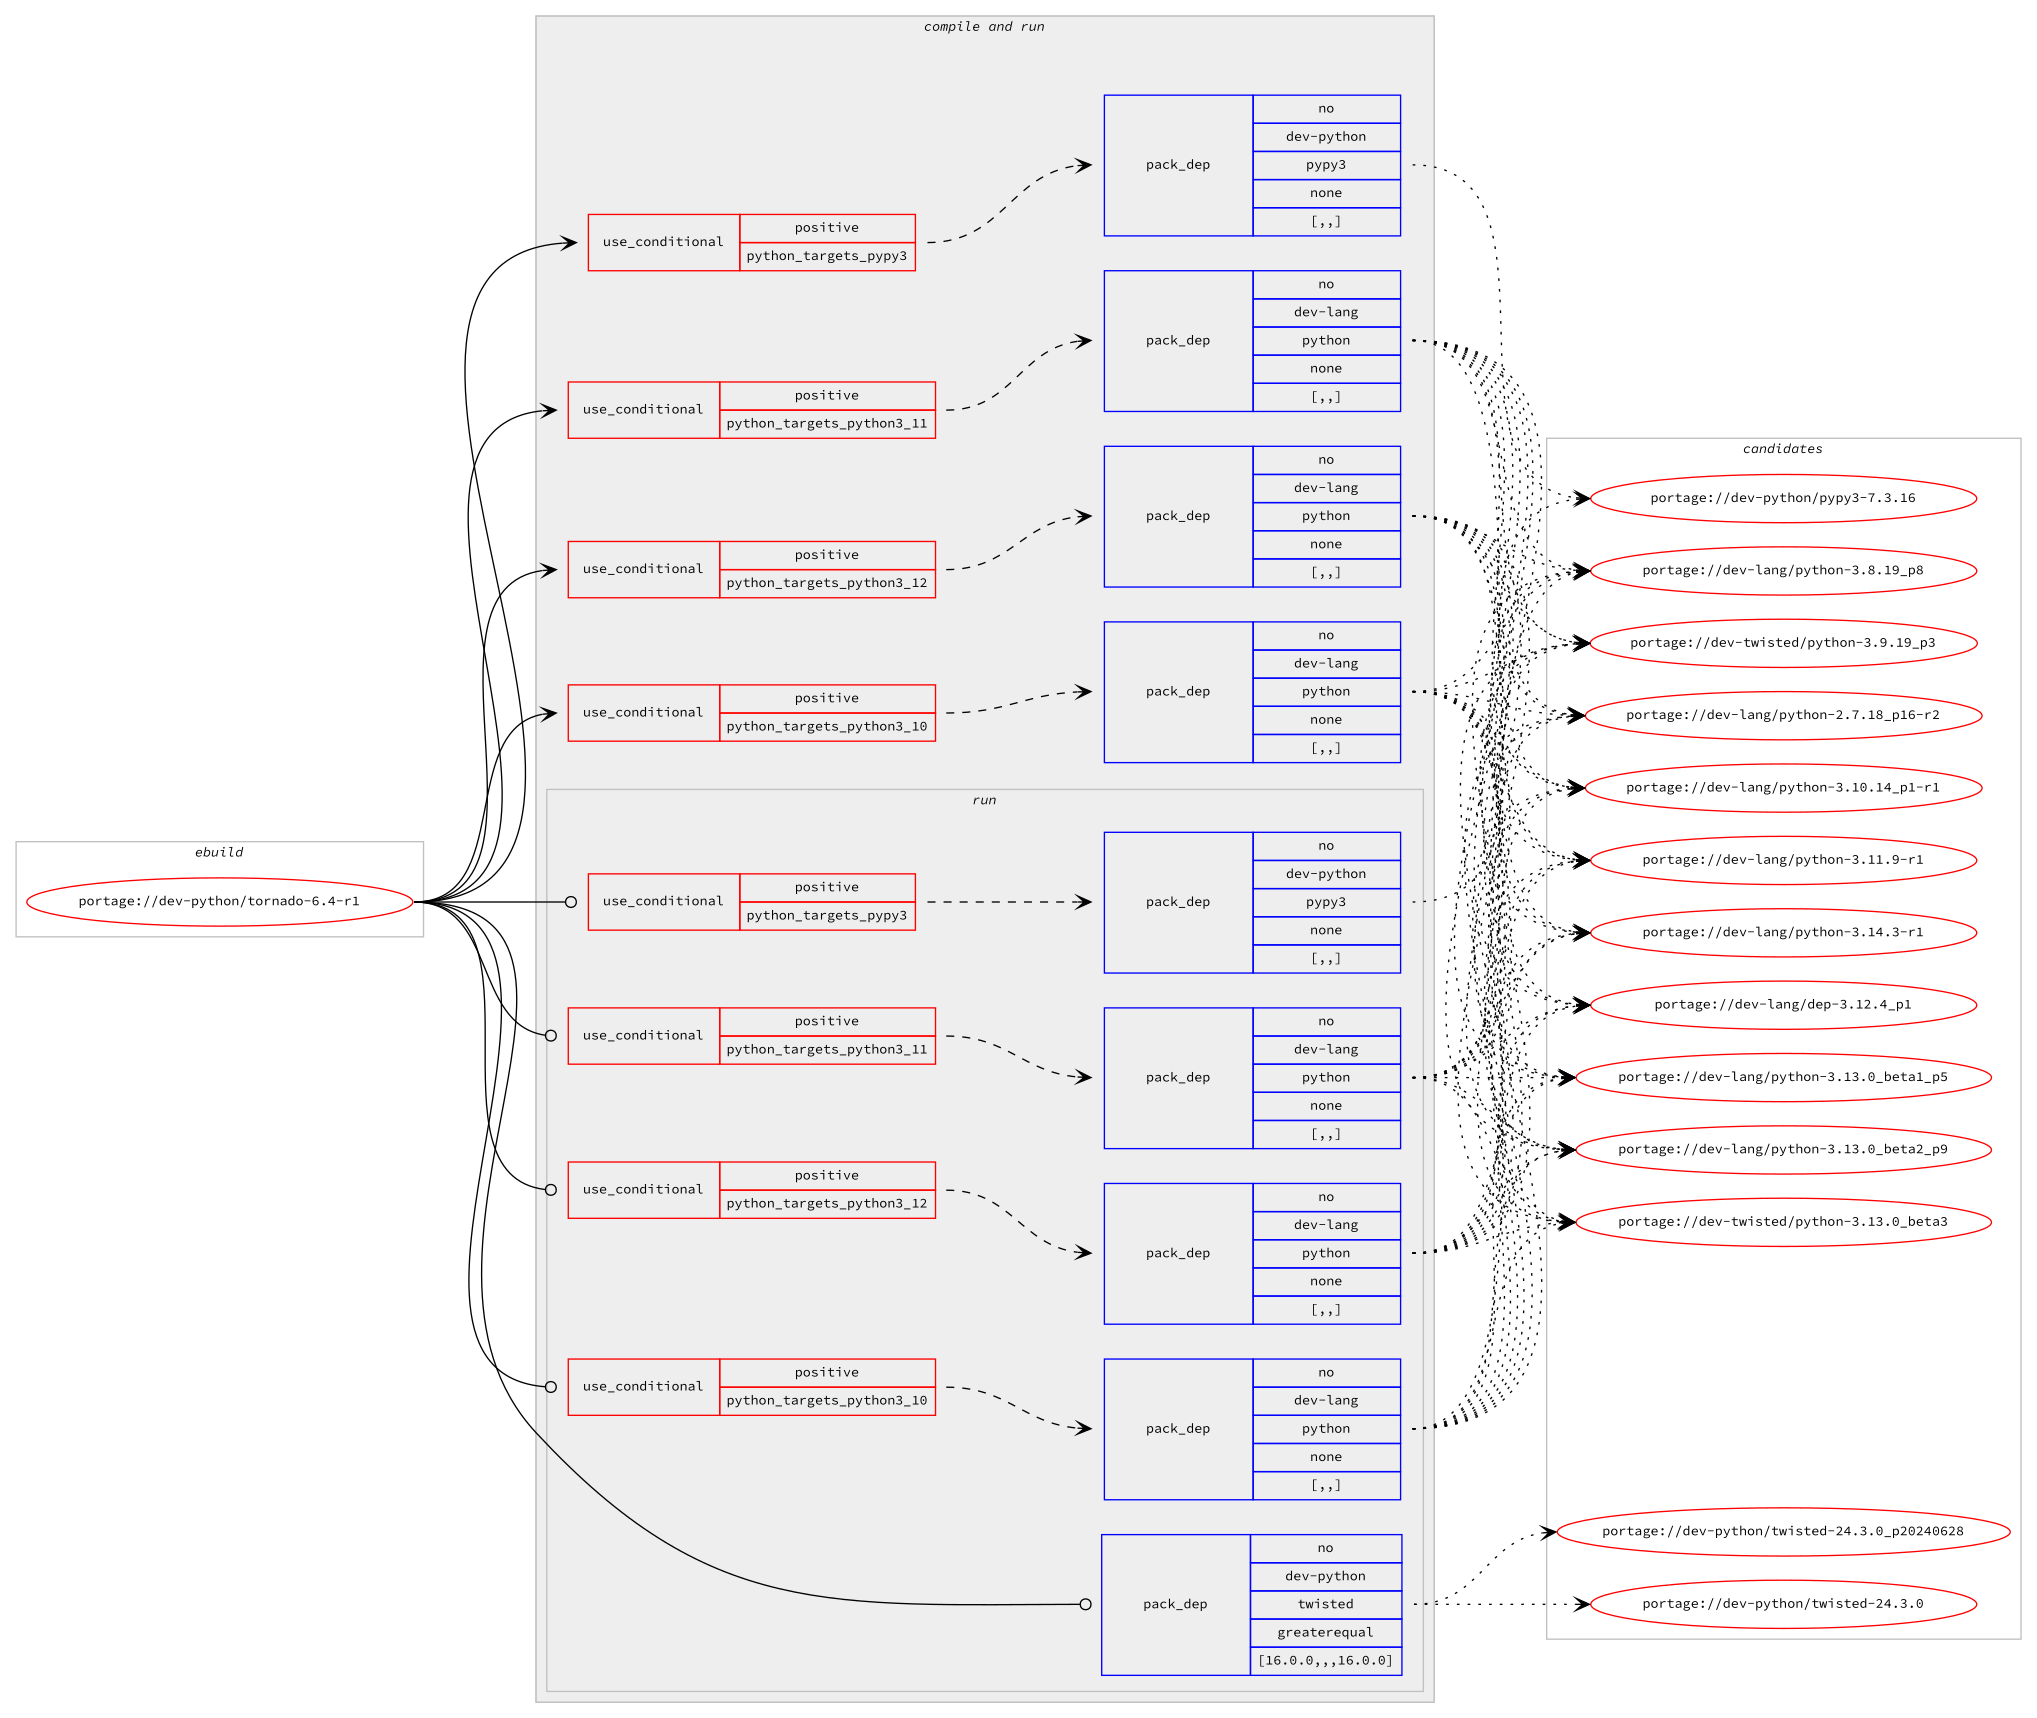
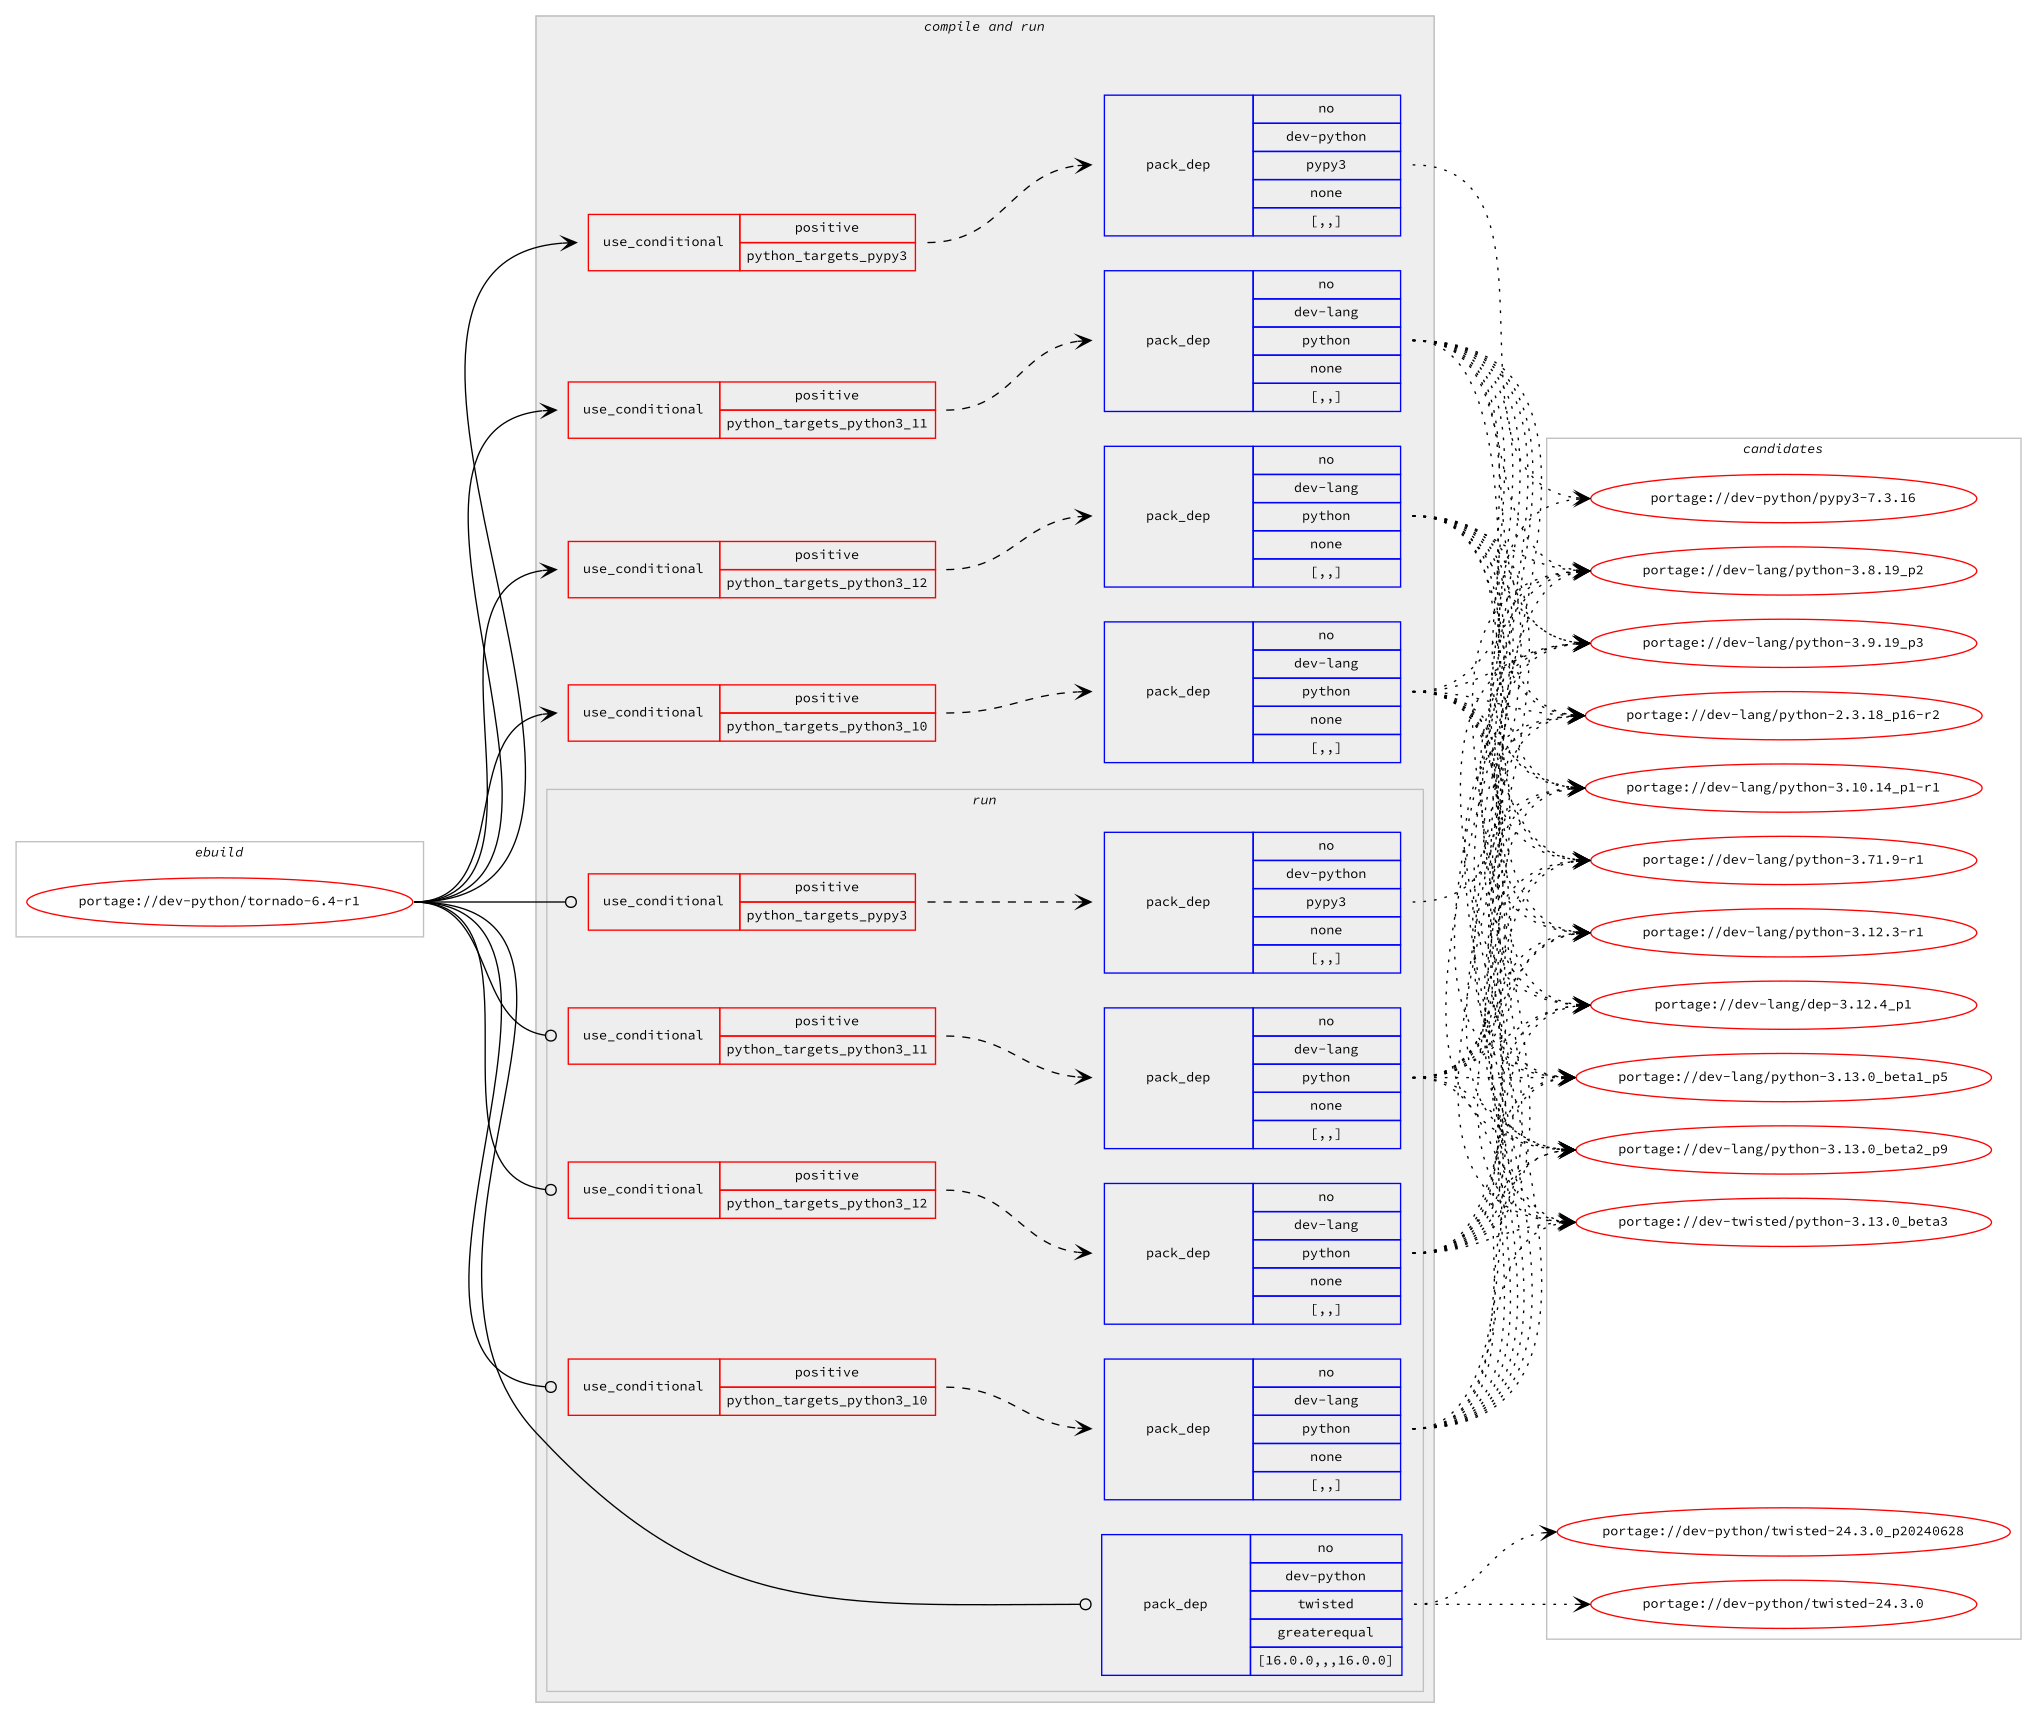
node "portage://dev-lang/python-3.8.19_p8": label "portage://dev-lang/python-3.8.19_p8" -> "portage://dev-lang/python-3.8.19_p2"
node "portage://dev-twisted/python-3.9.19_p3": label "portage://dev-twisted/python-3.9.19_p3" -> "portage://dev-lang/python-3.9.19_p3"
node "portage://dev-lang/python-2.7.18_p16-r2": label "portage://dev-lang/python-2.7.18_p16-r2" -> "portage://dev-lang/python-2.3.18_p16-r2"
node "portage://dev-lang/python-3.11.9-r1": label "portage://dev-lang/python-3.11.9-r1" -> "portage://dev-lang/python-3.71.9-r1"
node "portage://dev-lang/python-3.14.3-r1": label "portage://dev-lang/python-3.14.3-r1" -> "portage://dev-lang/python-3.12.3-r1"
